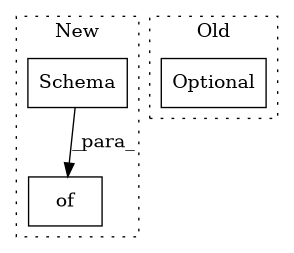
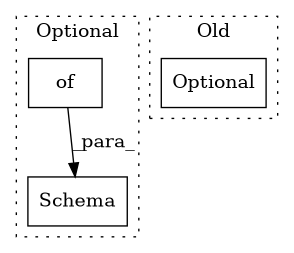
cluster "New": label "New" -> "Optional"
edge "Schema" -> "of": reversed
